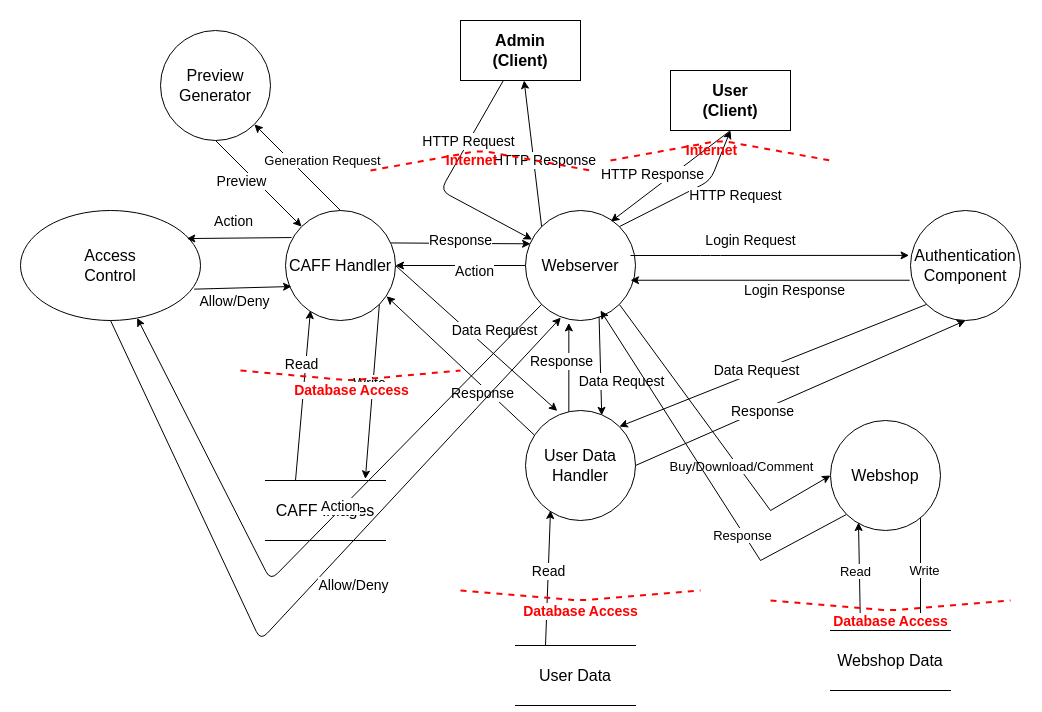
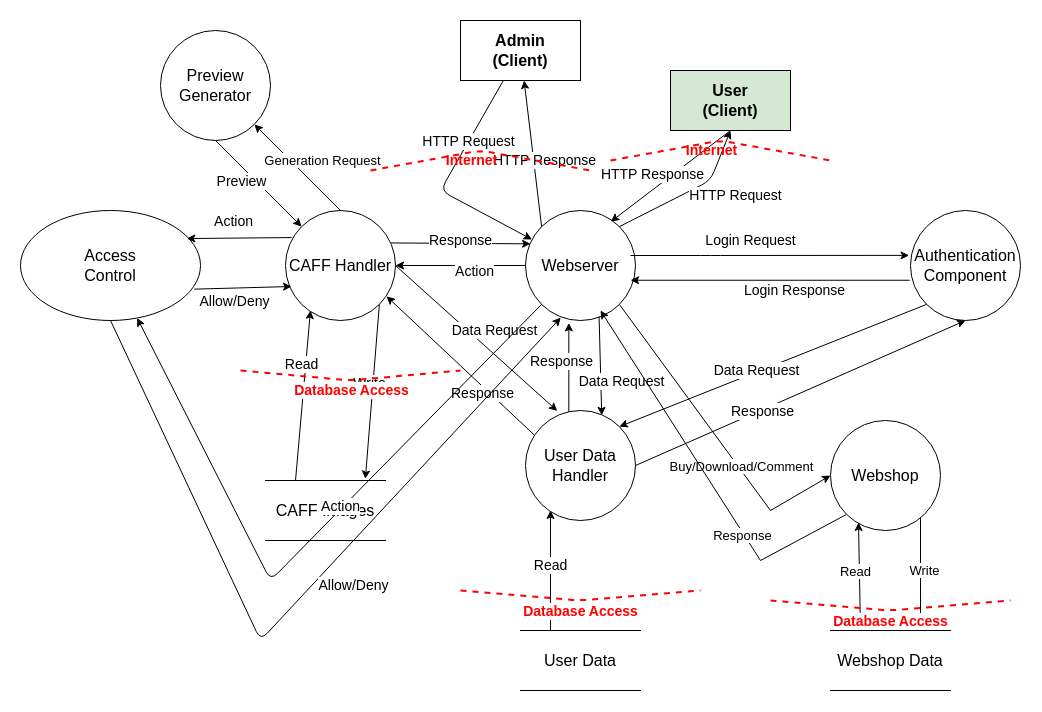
node "User (Client)": fillcolor #ffffff -> #d5e8d4
node "User Data": moved (576, 676) -> (581, 661)
